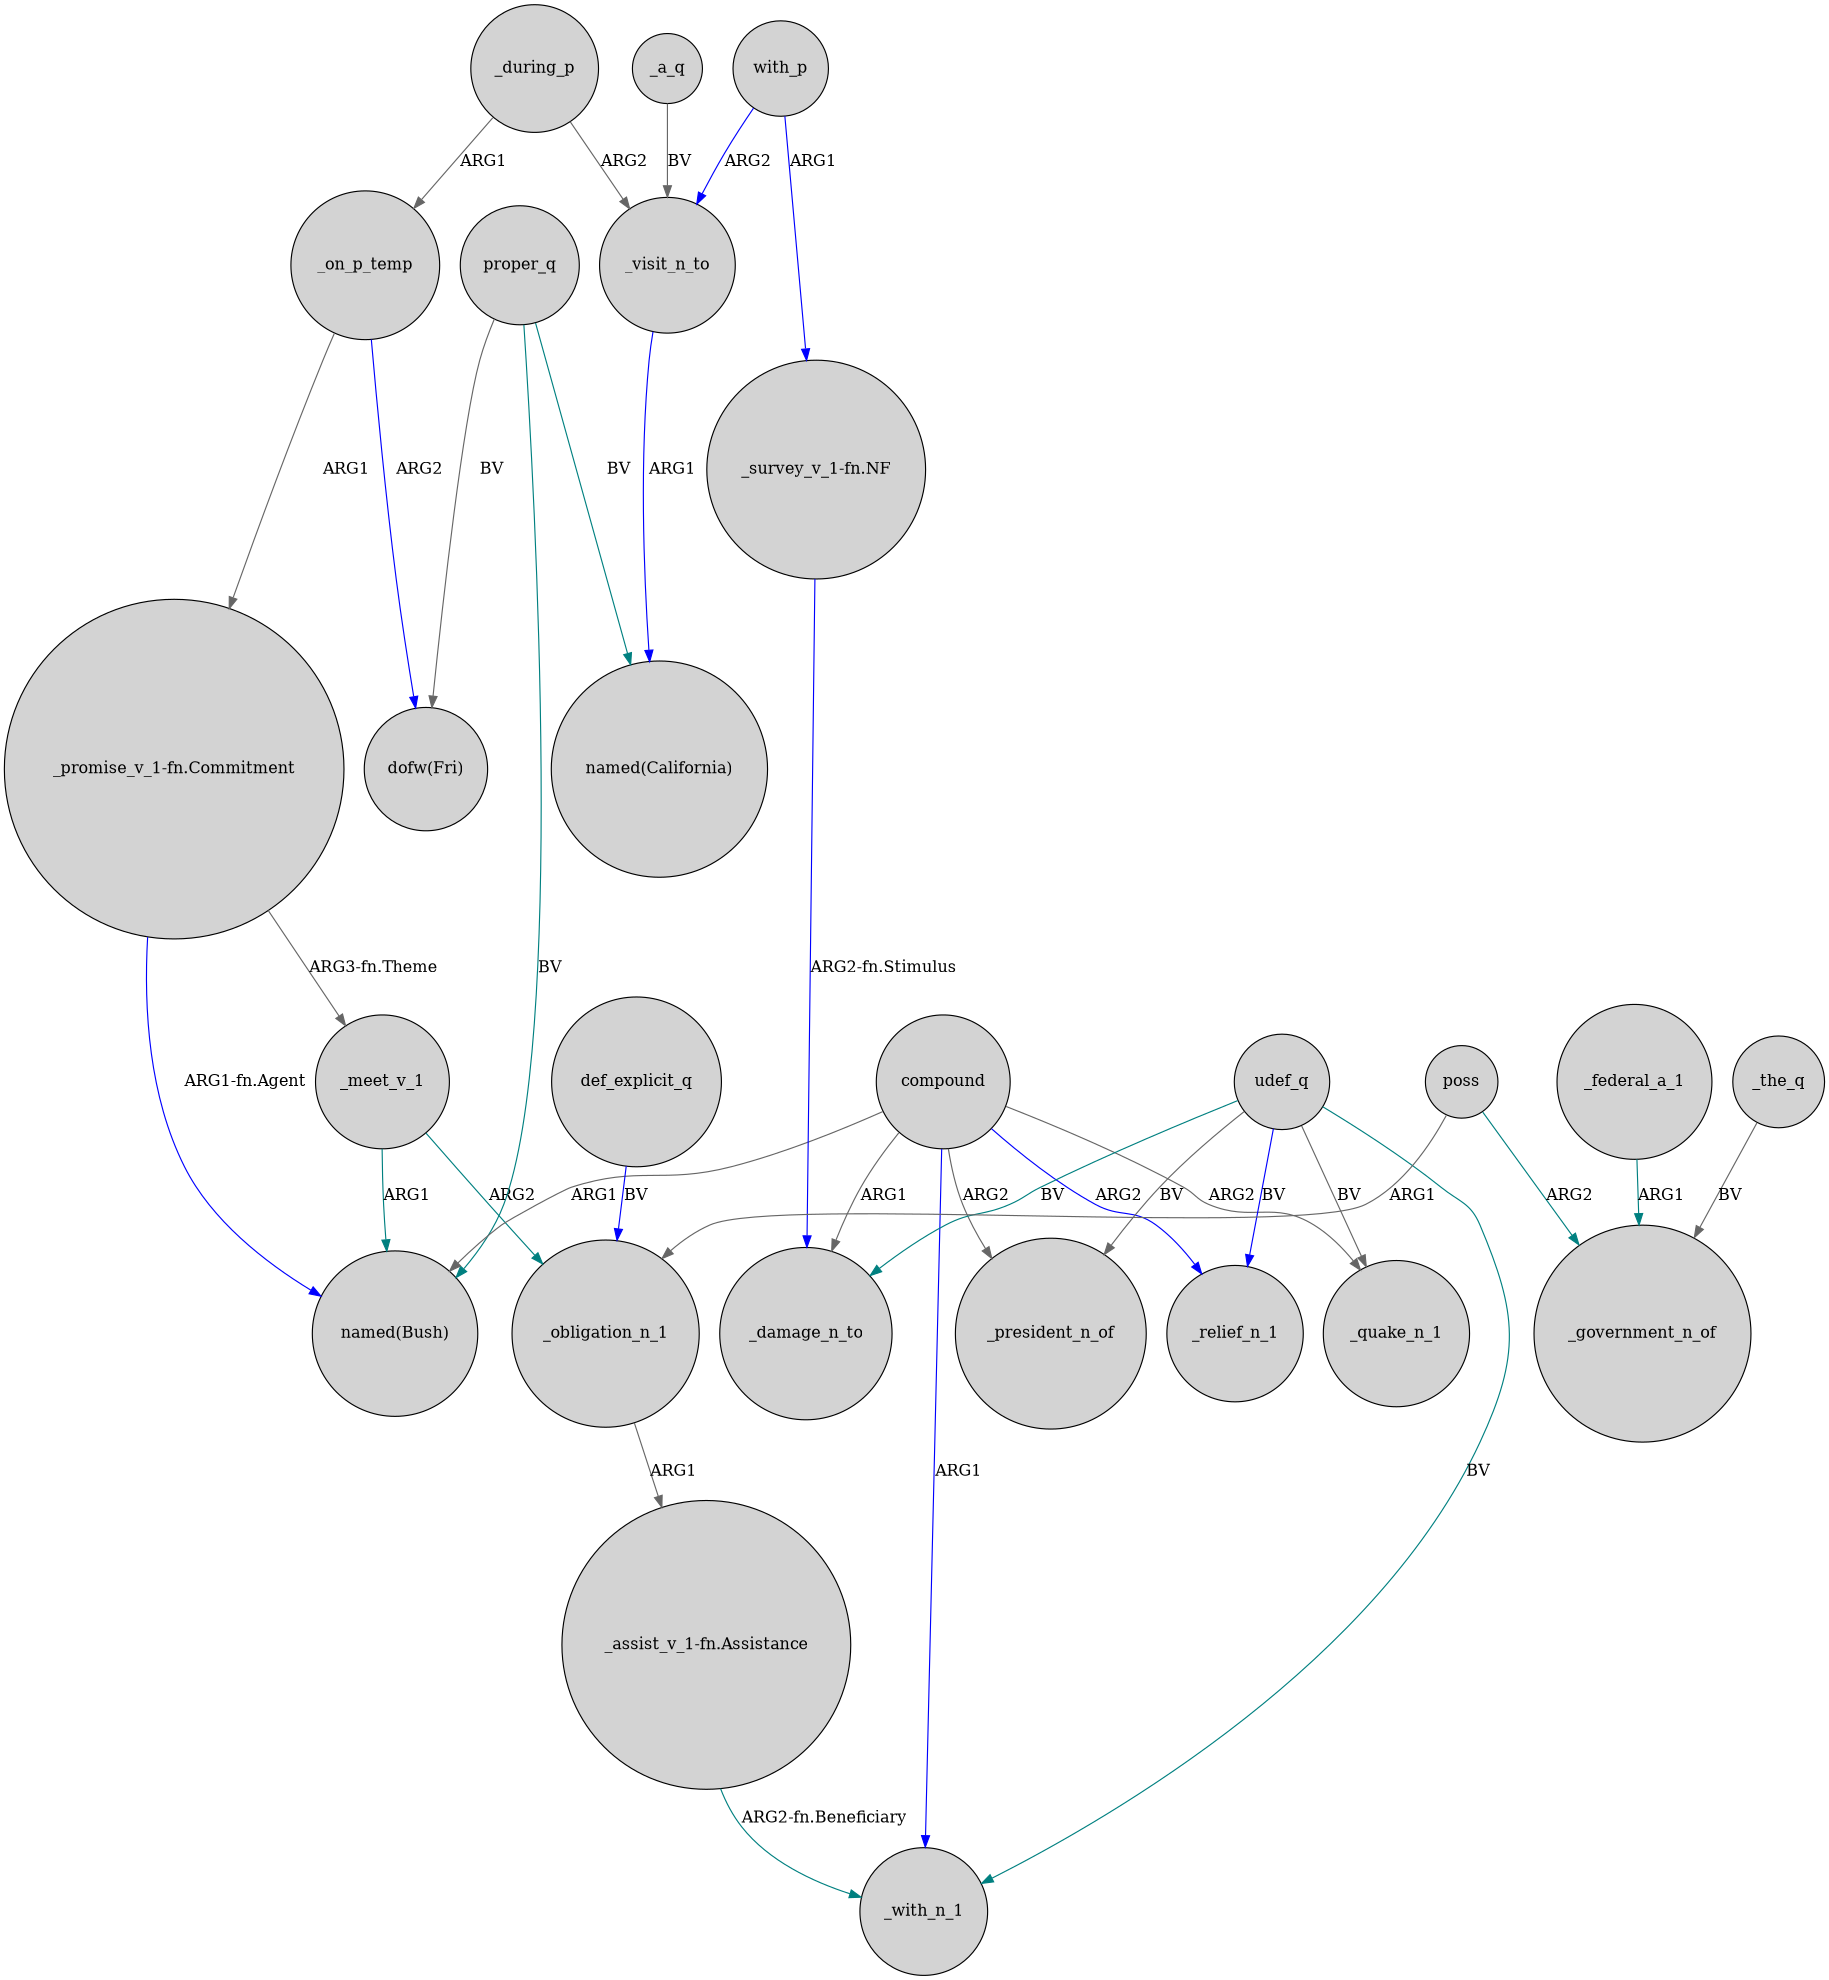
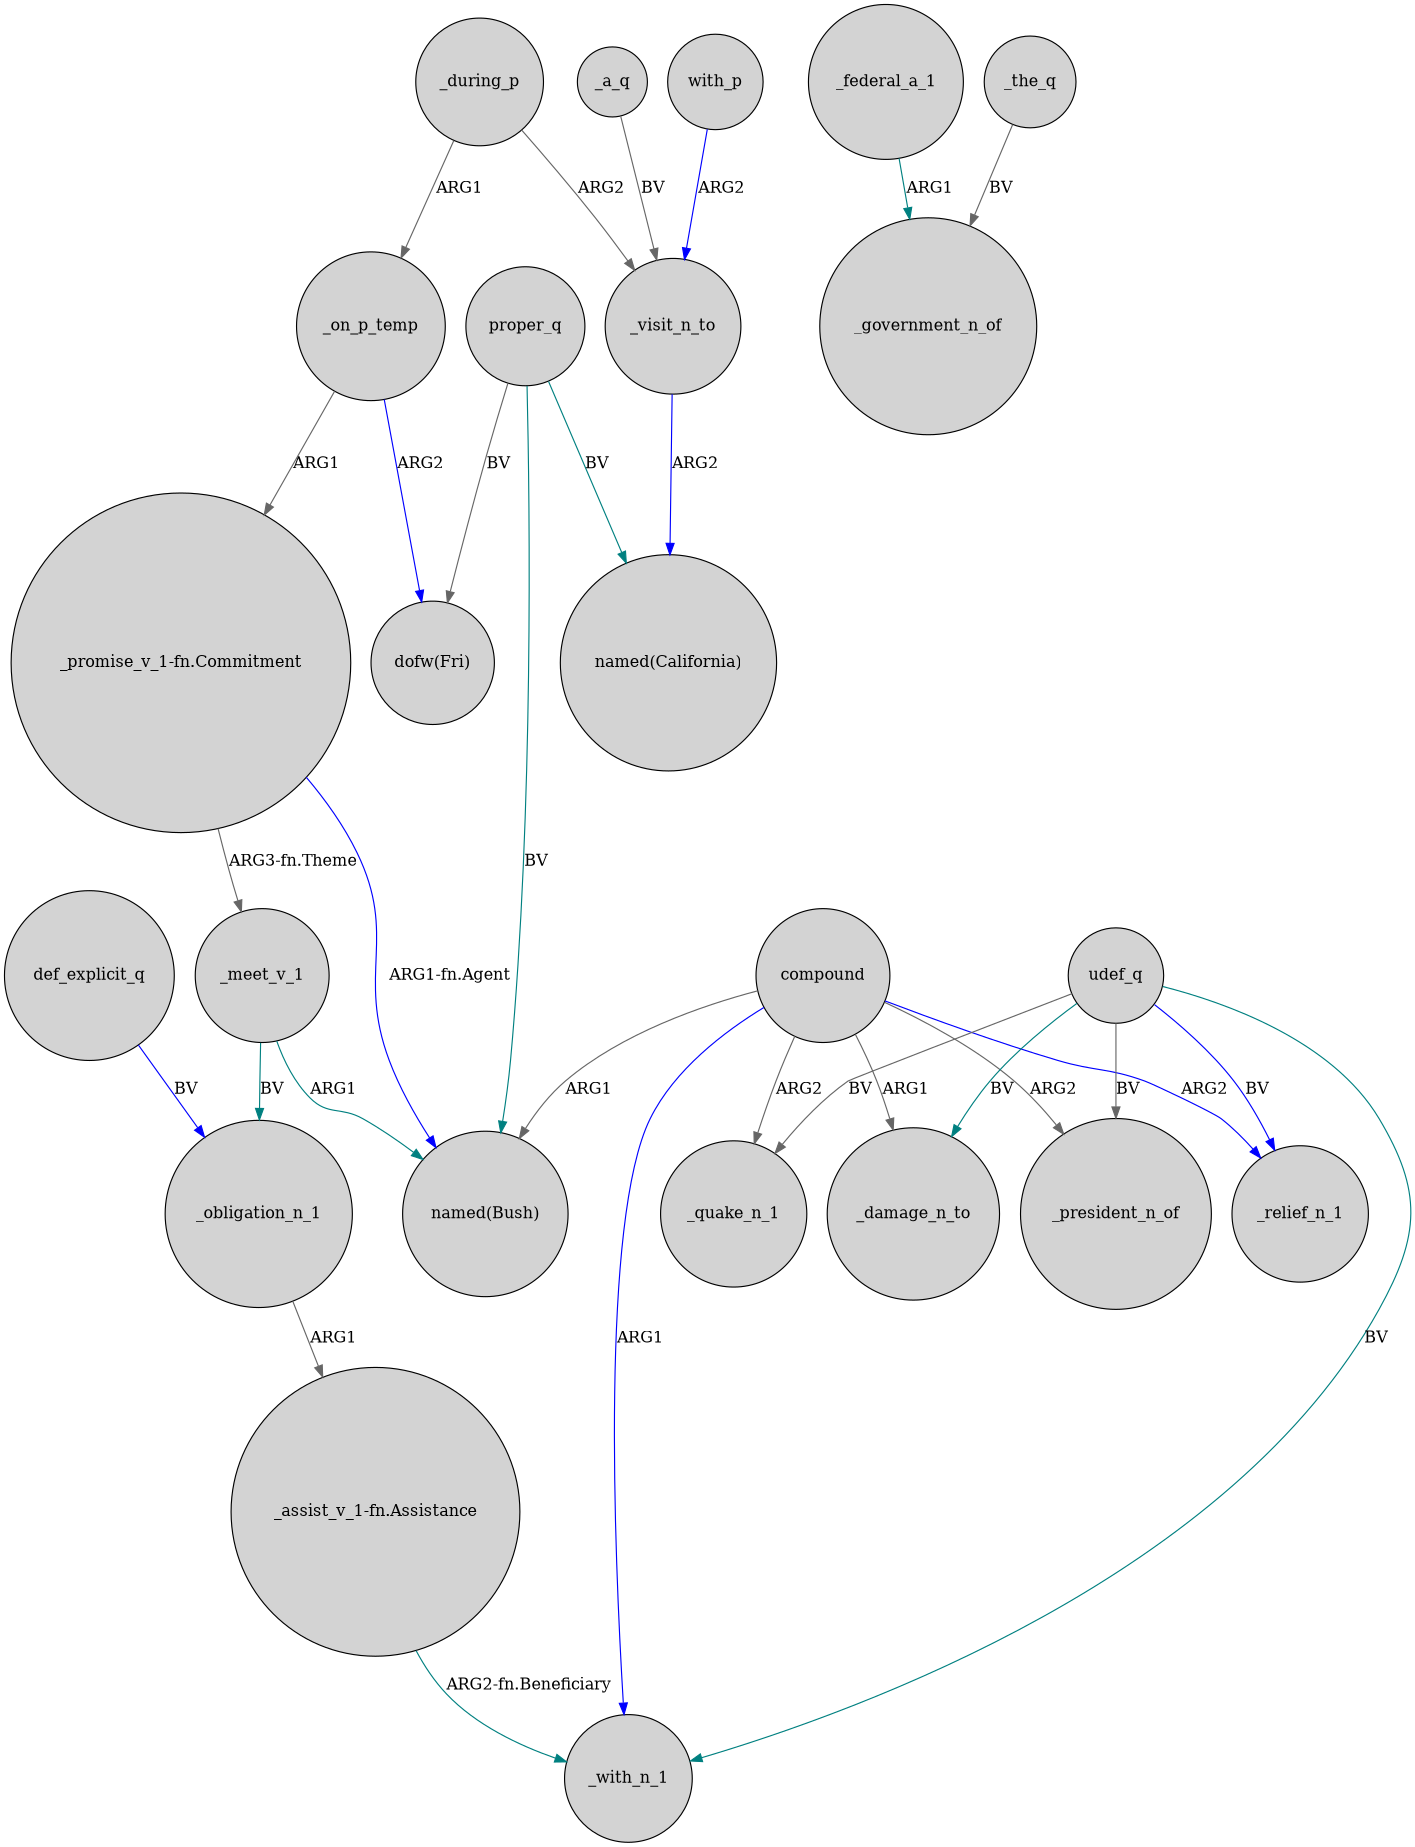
edge "_visit_n_to" -> "named(California)": label "ARG1" -> "ARG2"
node "_survey_v_1-fn.NF": removed
node "poss": removed
edge "_meet_v_1" -> "_obligation_n_1": label "ARG2" -> "BV"
